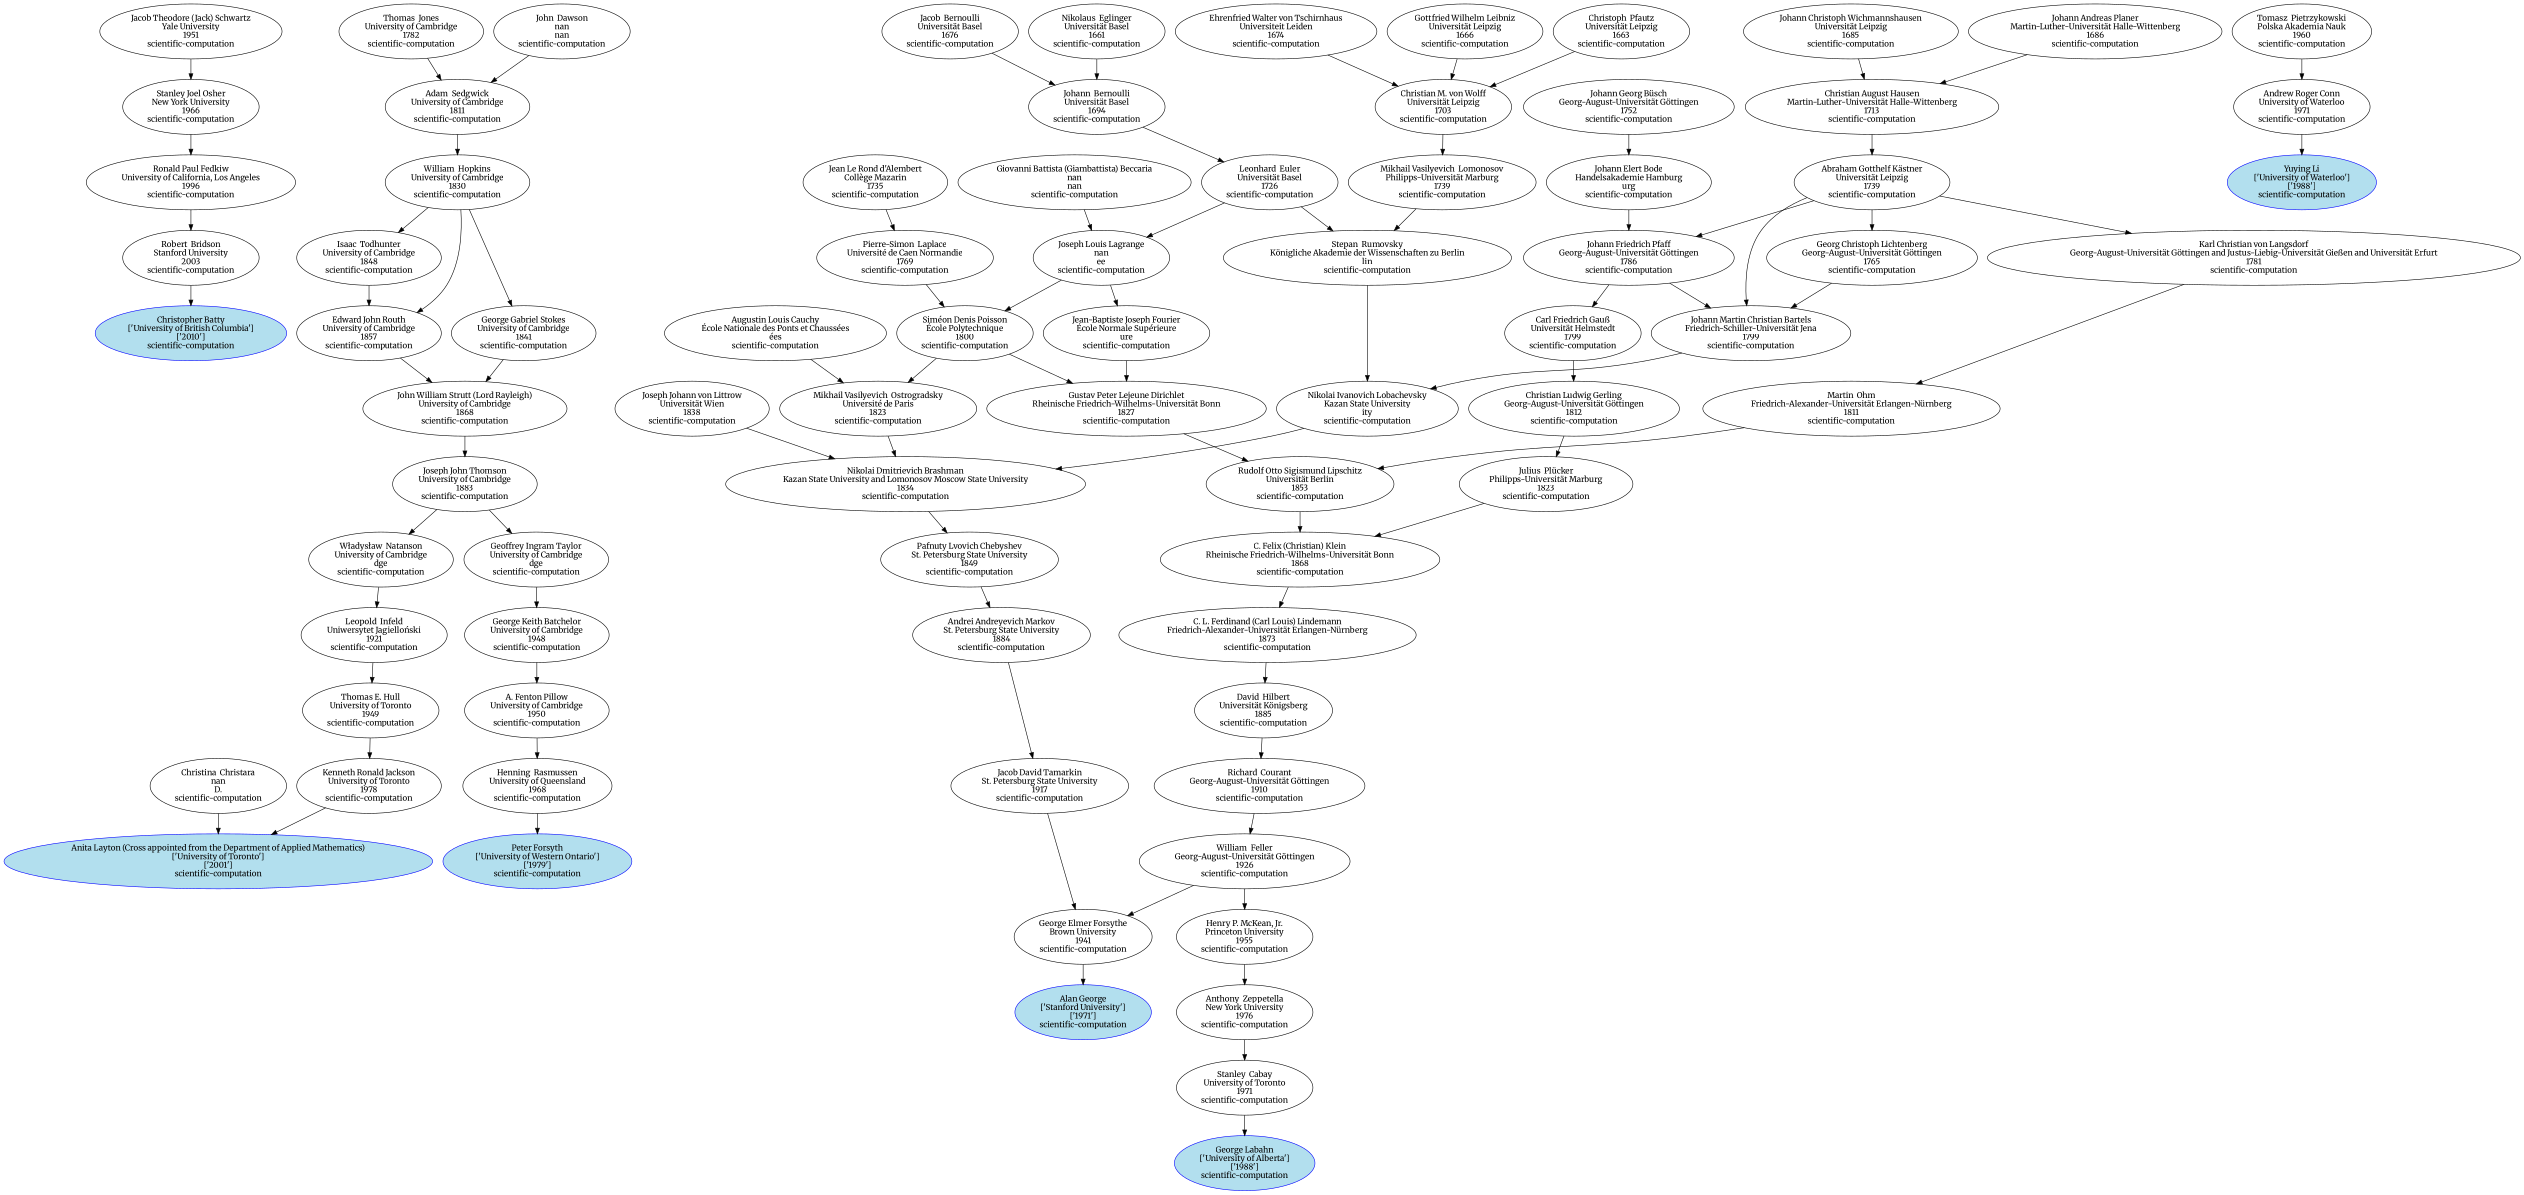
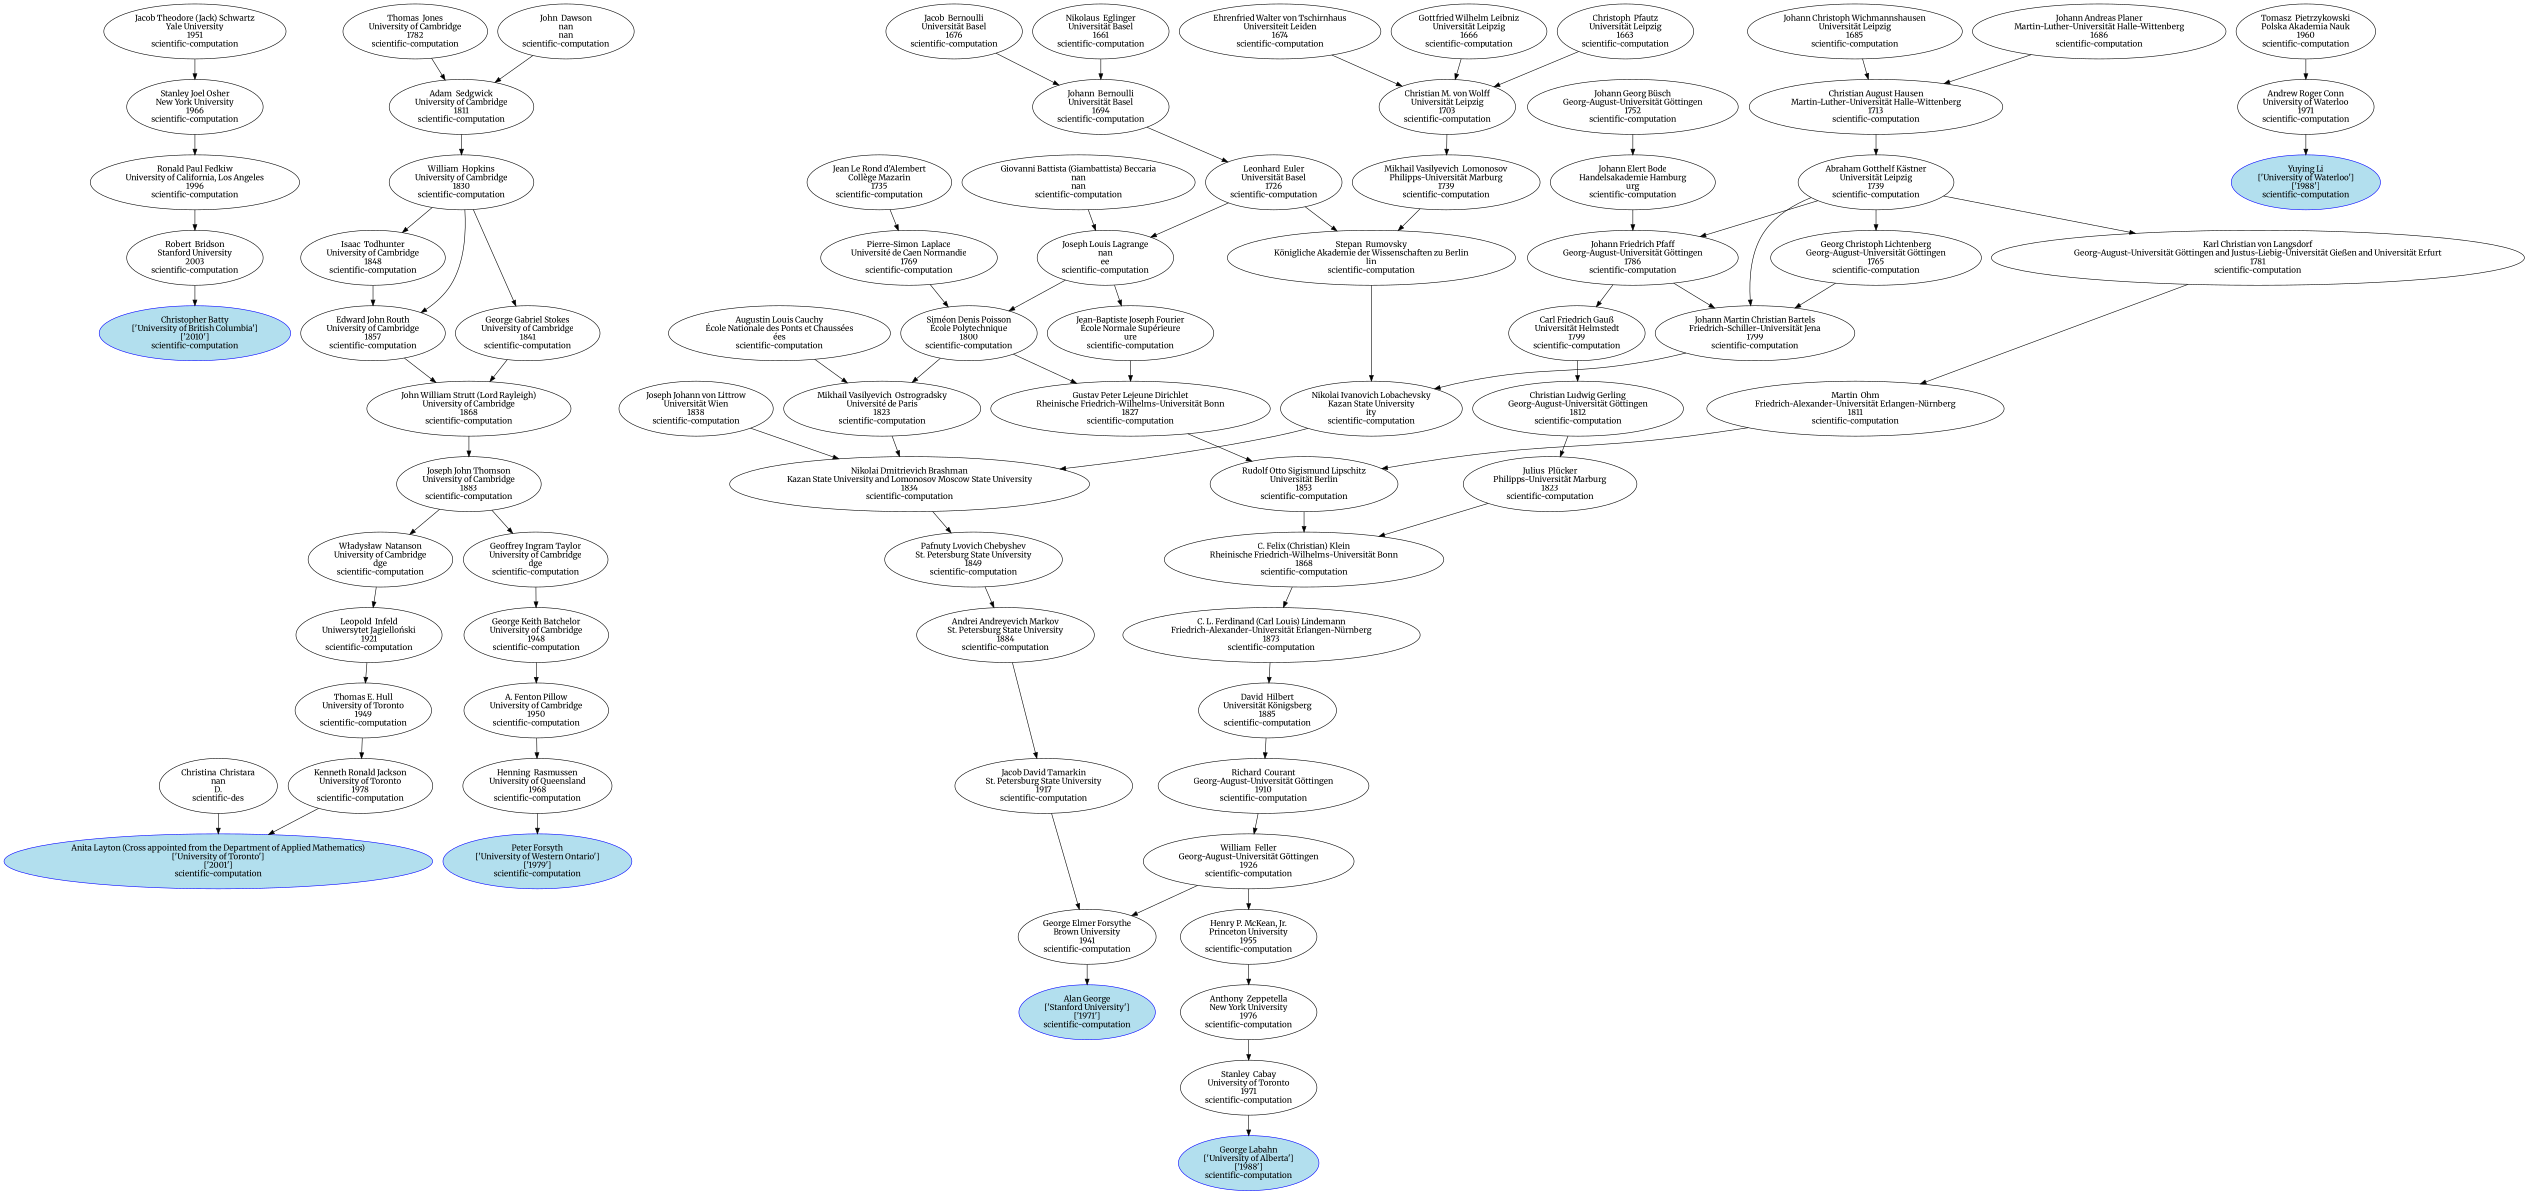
node "Christina  Christara nan D. scientific-computation": label "Christina  Christara nan D. scientific-computation" -> "Christina  Christara nan D. scientific-des"
